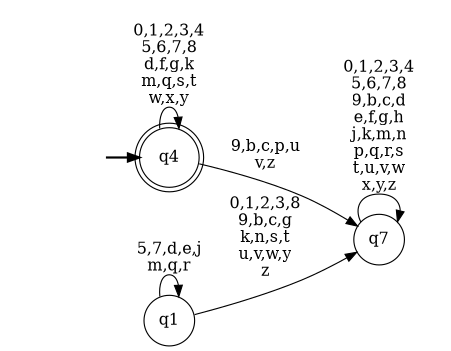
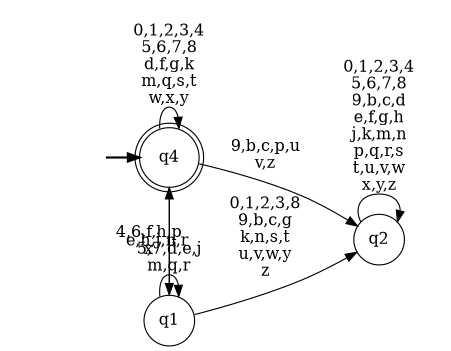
edge "q4" -> "q1": added, label "e,h,j,n,r"
node "q7": label "q7" -> "q2"
edge "q1" -> "q4": added, label "4,6,f,h,p x"
